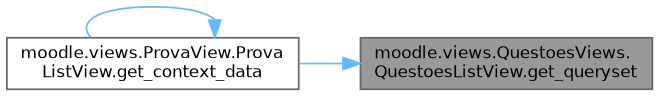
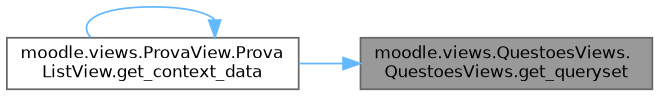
node "moodle.views.QuestoesViews. QuestoesListView.get_queryset": label "moodle.views.QuestoesViews. QuestoesListView.get_queryset" -> "moodle.views.QuestoesViews. QuestoesViews.get_queryset"
